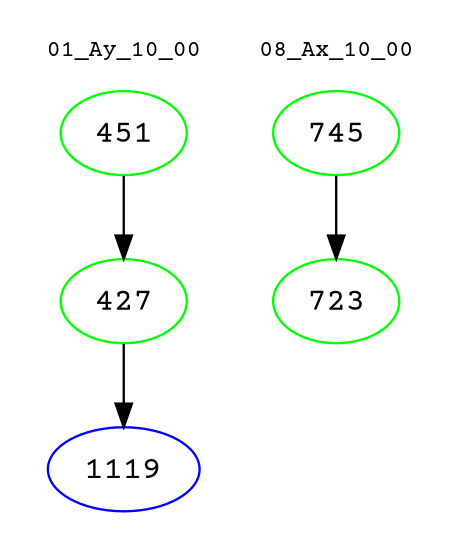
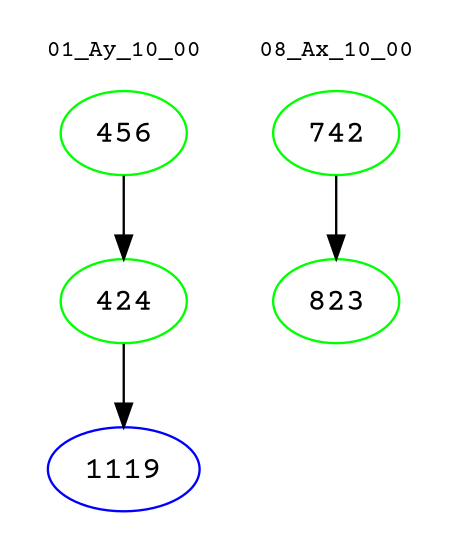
node "451": label "451" -> "456"
node "745": label "745" -> "742"
node "427": label "427" -> "424"
node "723": label "723" -> "823"
